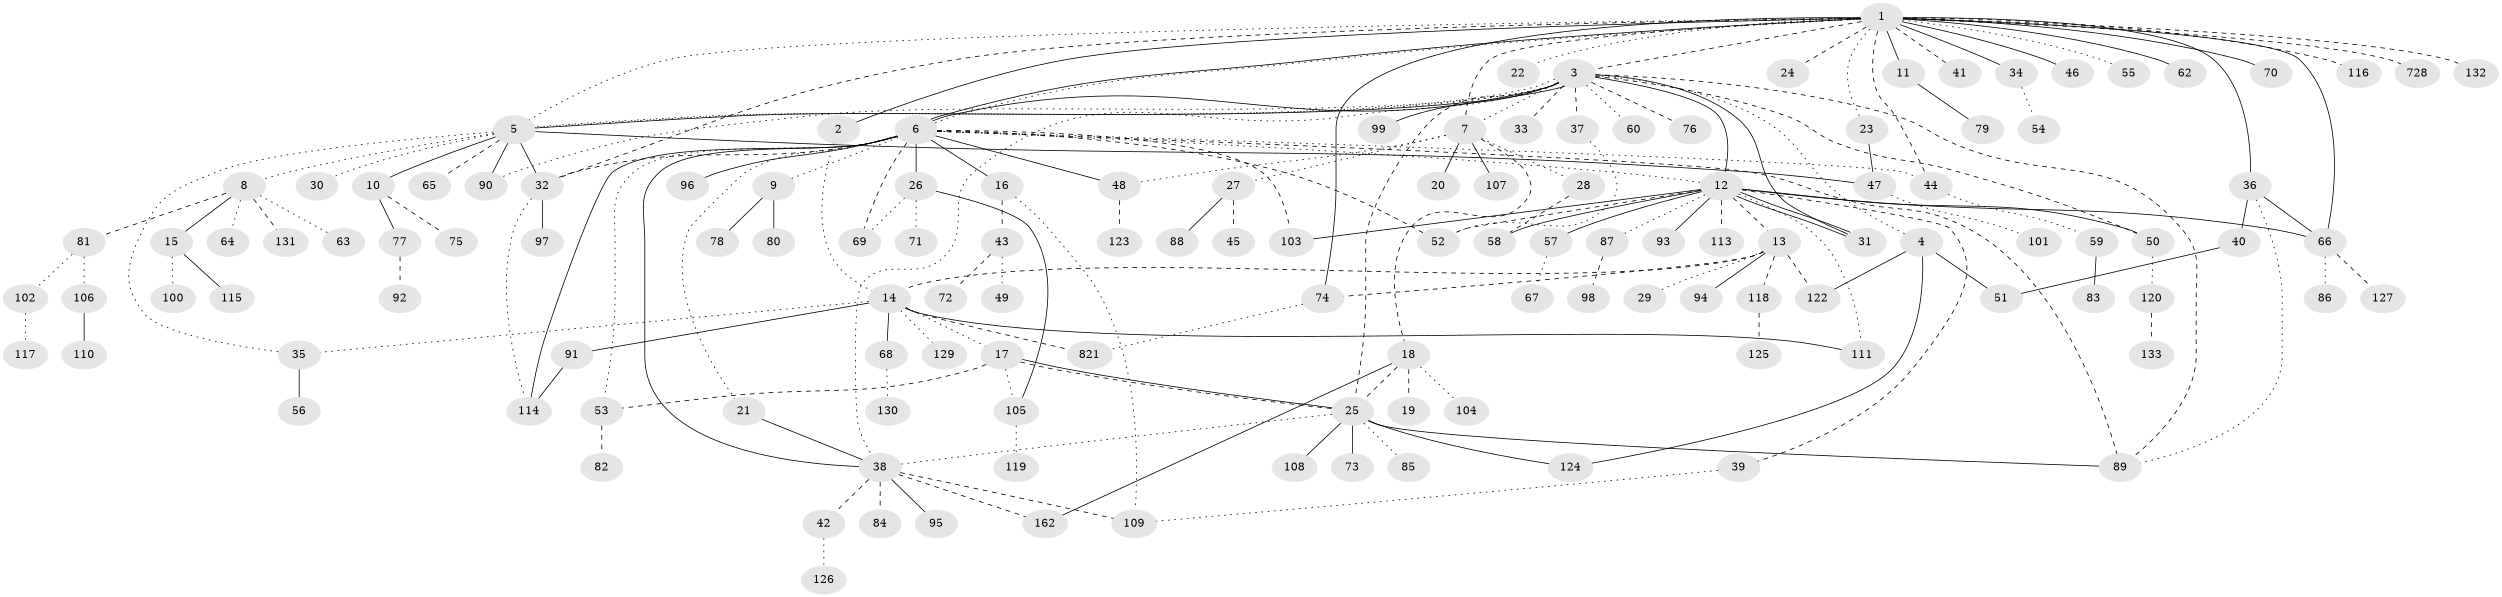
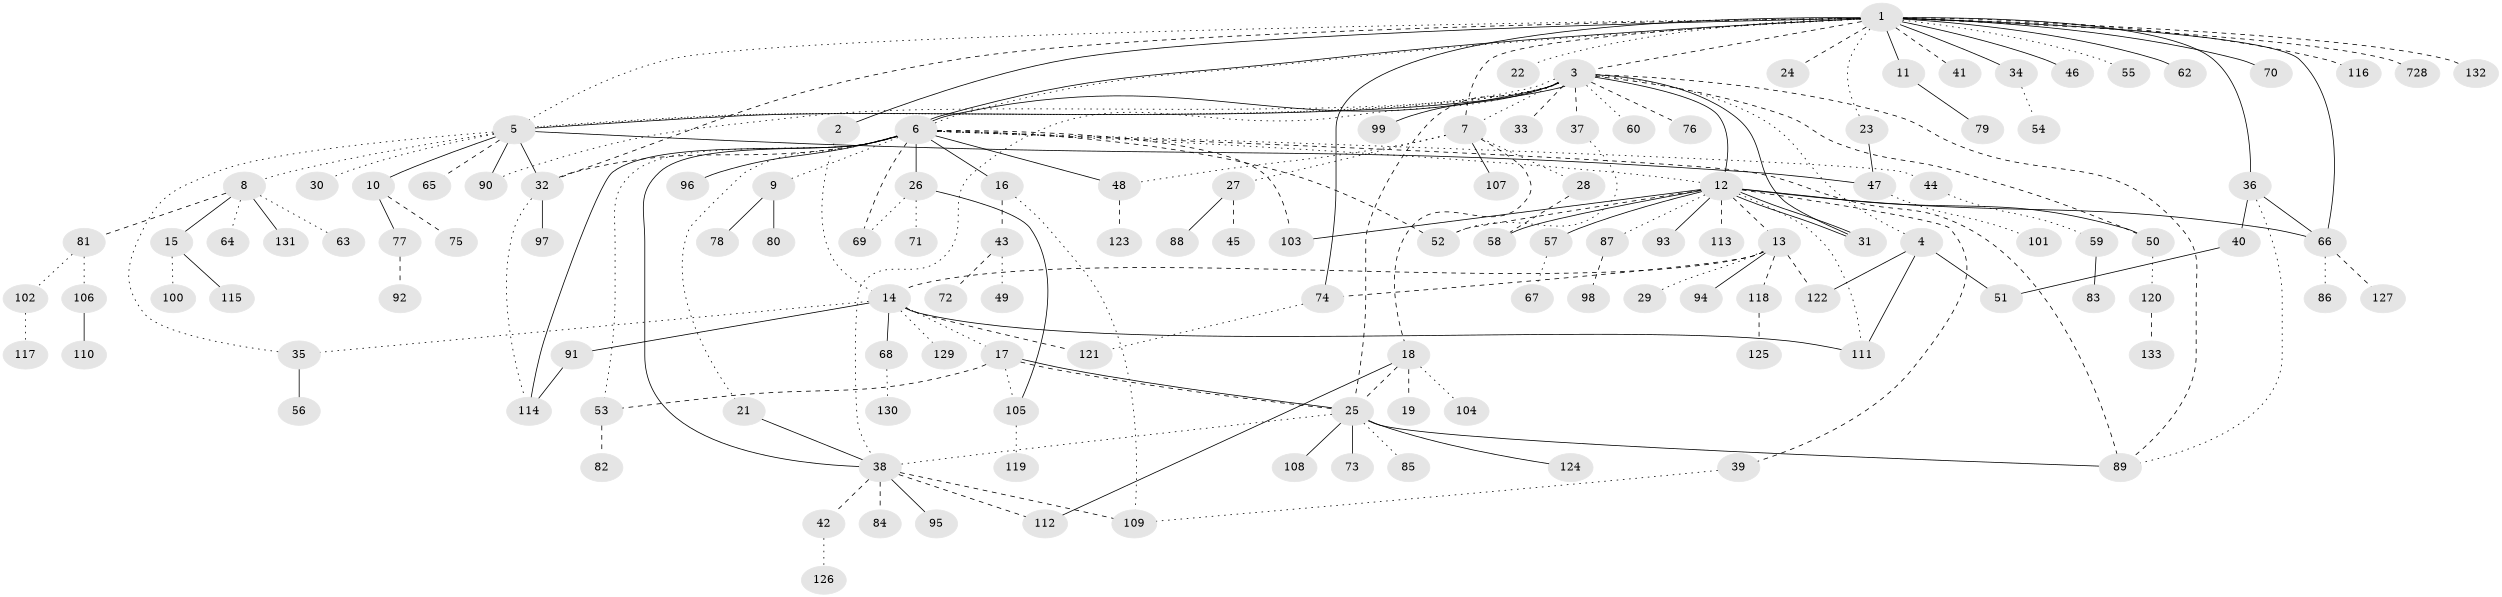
edge "1" -- "44": removed
node "20": removed
edge "8" -- "131": style dashed -> solid
node "821": label "821" -> "121"
edge "4" -- "124": now "4" -- "111"
node "162": label "162" -> "112"
